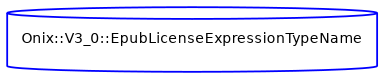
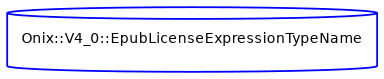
node "Onix::V3_0::EpubLicenseExpressionTypeName": label "Onix::V3_0::EpubLicenseExpressionTypeName" -> "Onix::V4_0::EpubLicenseExpressionTypeName"
